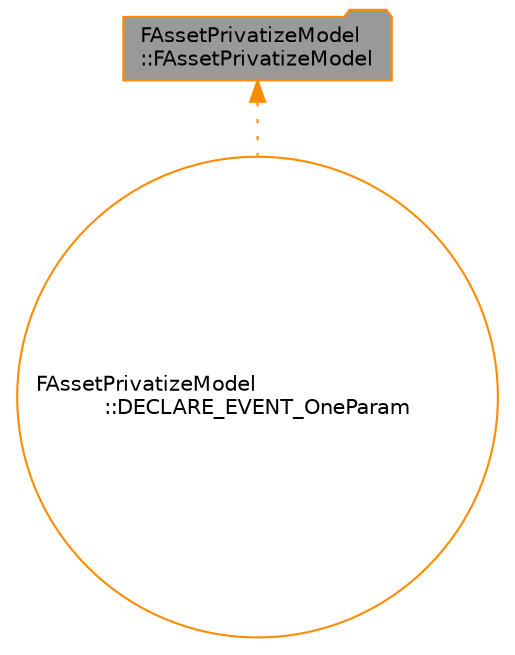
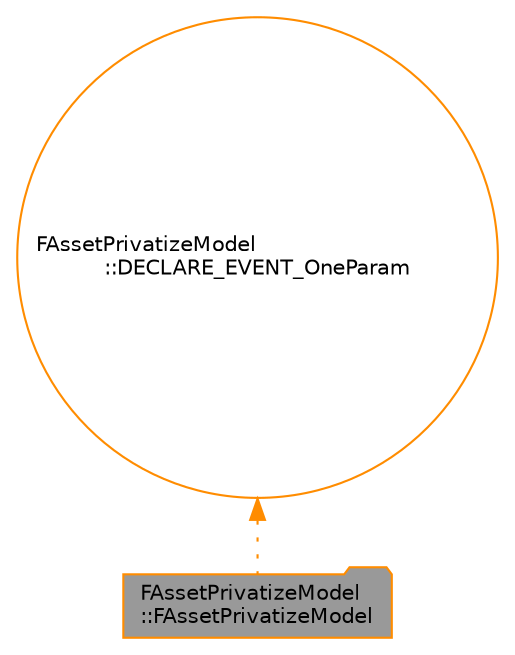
edge "FAssetPrivatizeModel ::DECLARE_EVENT_OneParam" -> "FAssetPrivatizeModel ::FAssetPrivatizeModel": reversed
